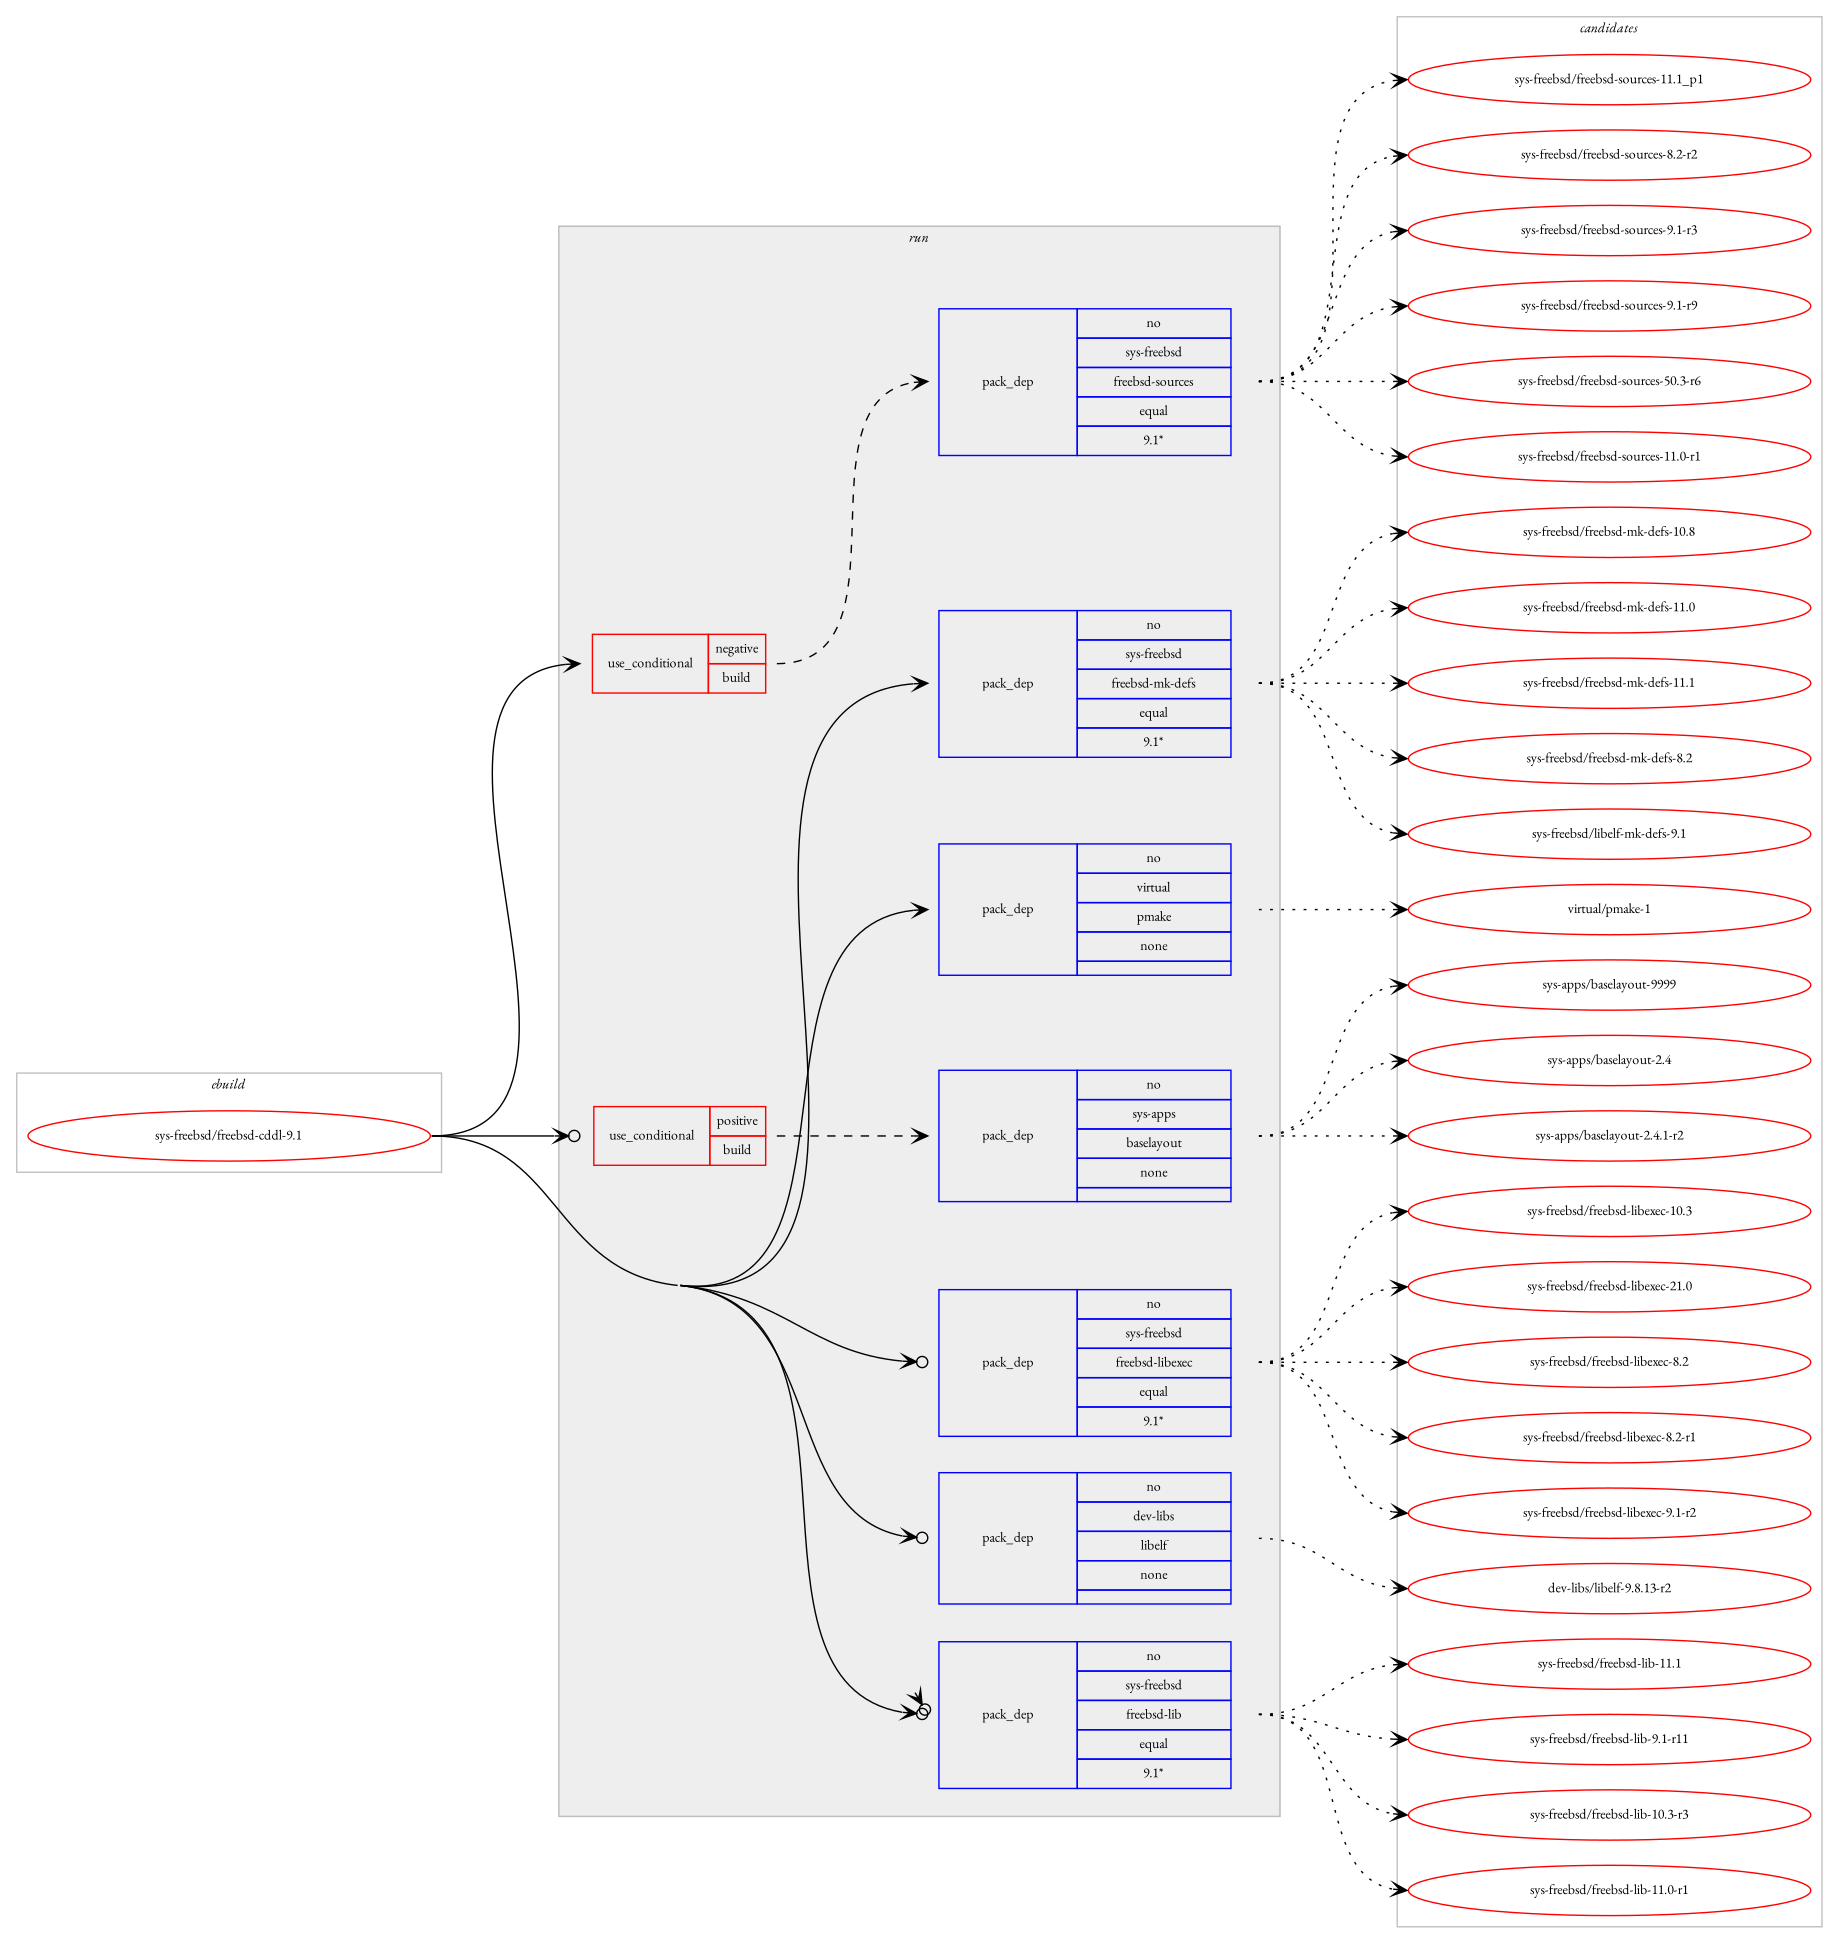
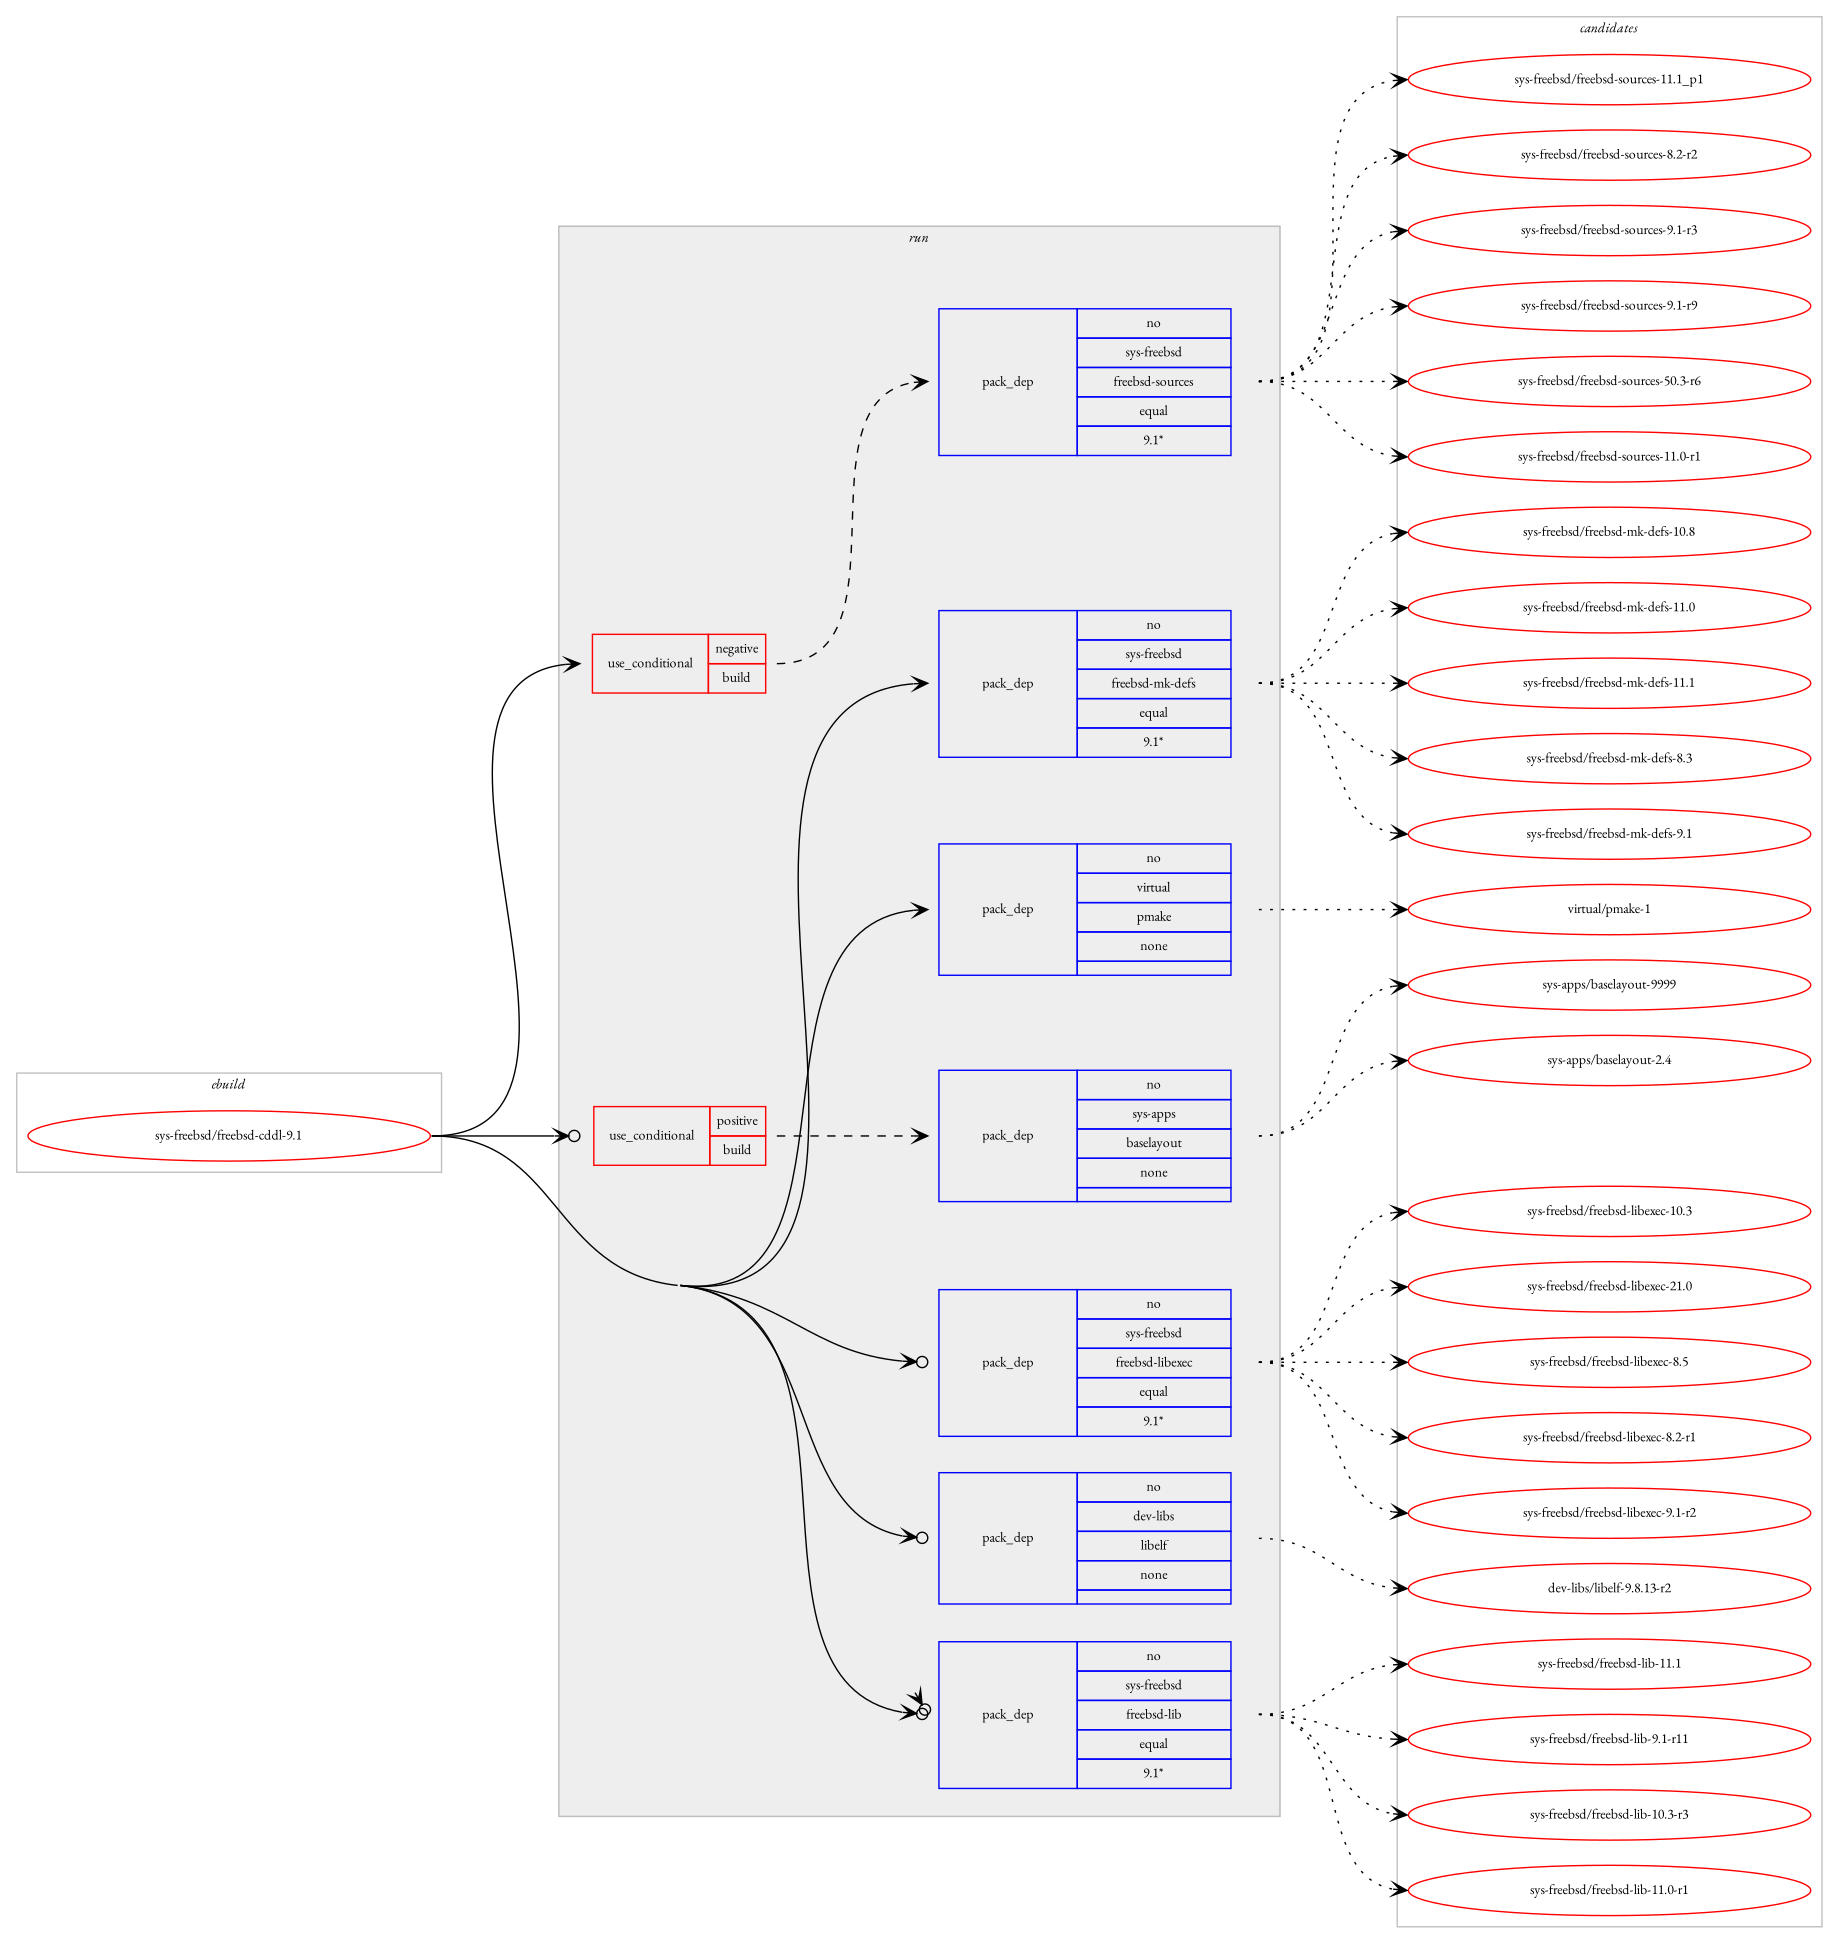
node "sys-freebsd/freebsd-mk-defs-8.2": label "sys-freebsd/freebsd-mk-defs-8.2" -> "sys-freebsd/freebsd-mk-defs-8.3"
node "sys-freebsd/libelf-mk-defs-9.1": label "sys-freebsd/libelf-mk-defs-9.1" -> "sys-freebsd/freebsd-mk-defs-9.1"
node "sys-apps/baselayout-2.4.1-r2": removed
node "sys-freebsd/freebsd-libexec-8.2": label "sys-freebsd/freebsd-libexec-8.2" -> "sys-freebsd/freebsd-libexec-8.5"
